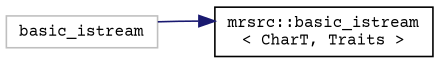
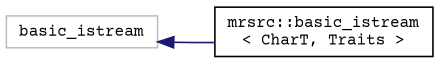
edge "basic_istream" -> "mrsrc::basic_istream < CharT, Traits >": reversed
